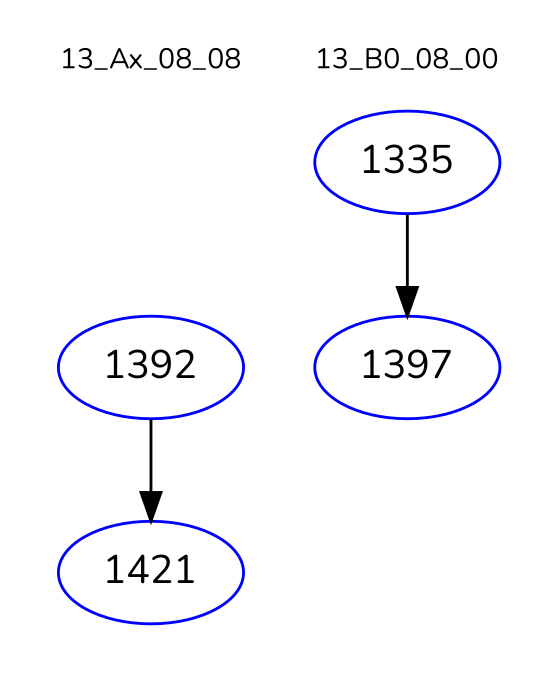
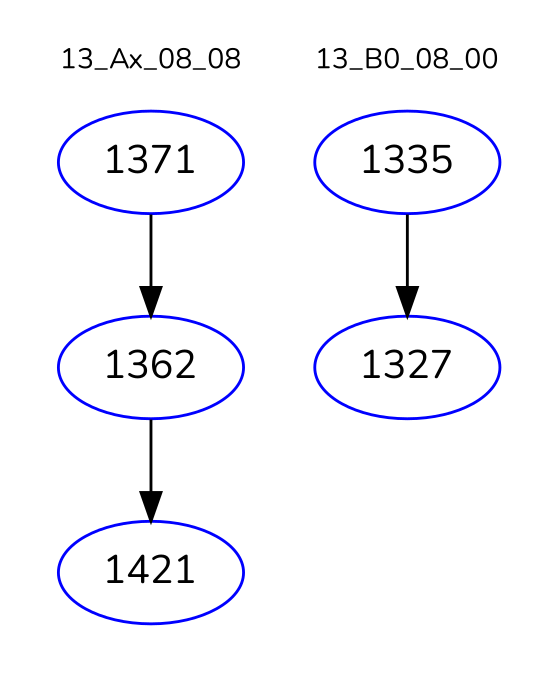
node "1371": added
node "1392": label "1392" -> "1362"
node "1397": label "1397" -> "1327"
